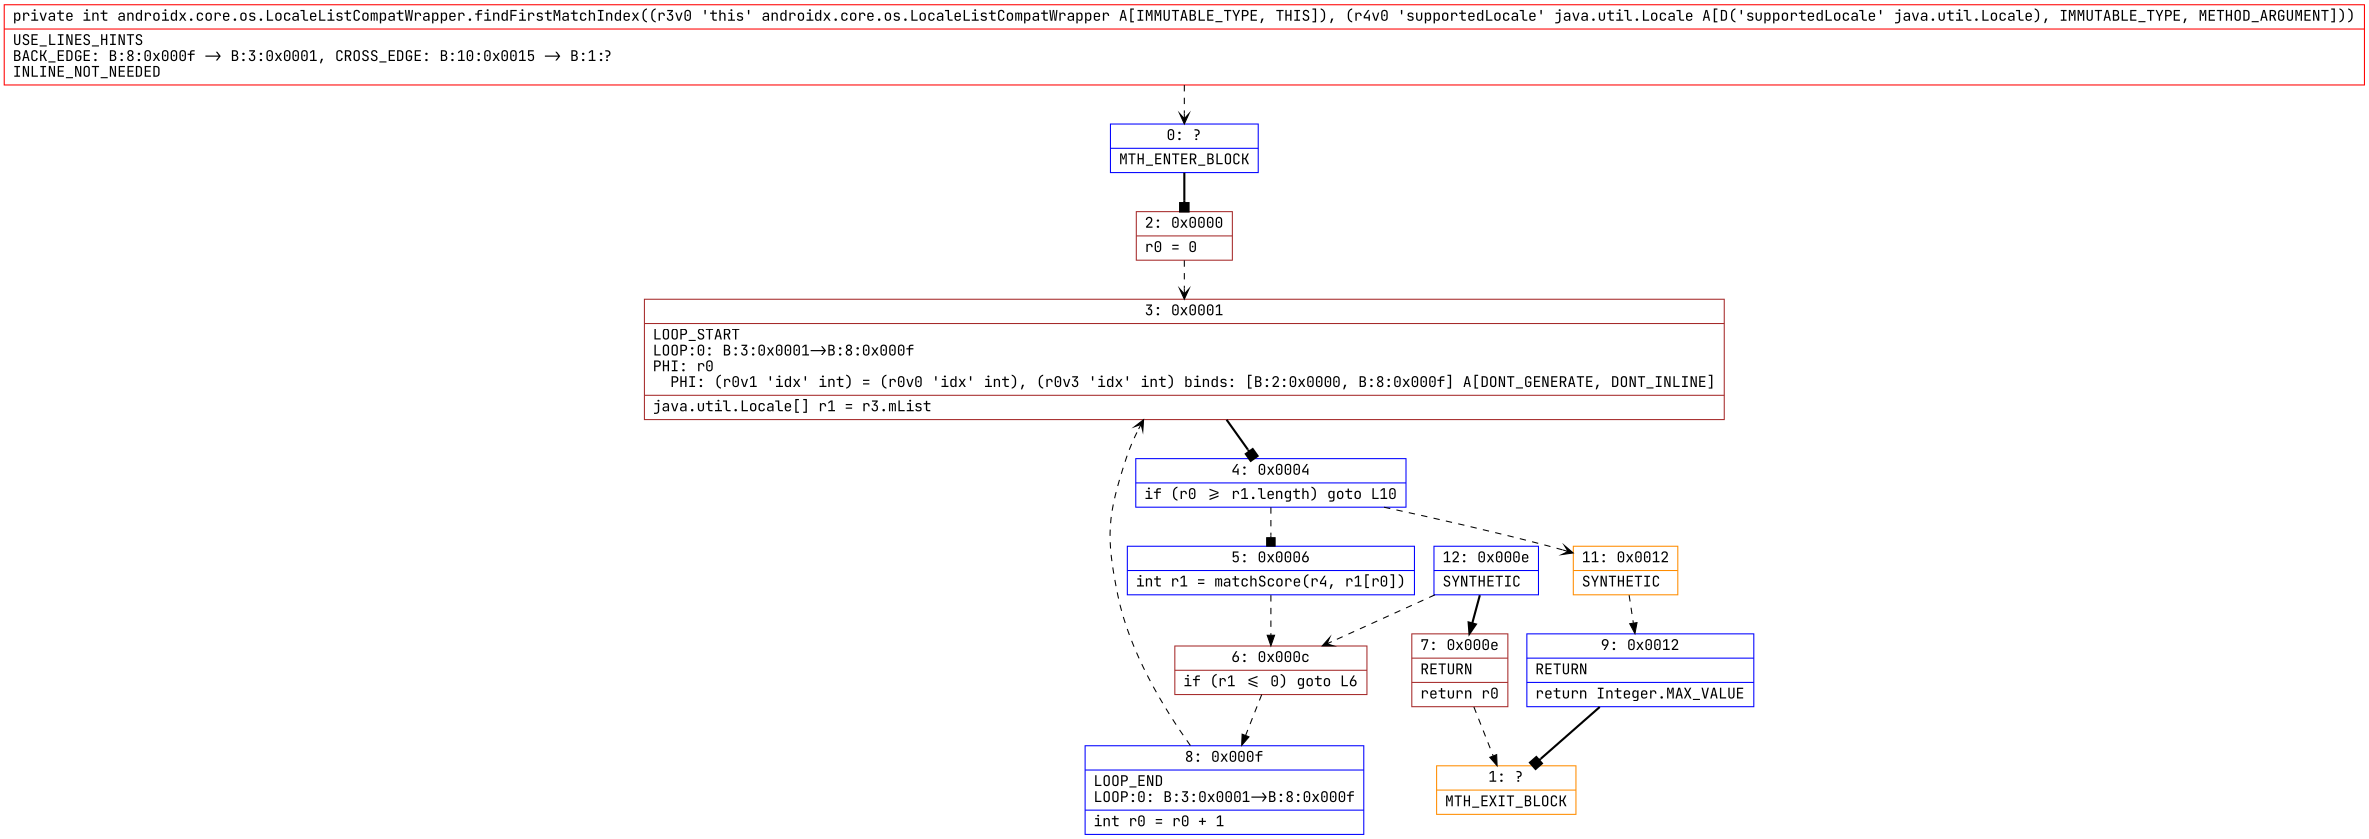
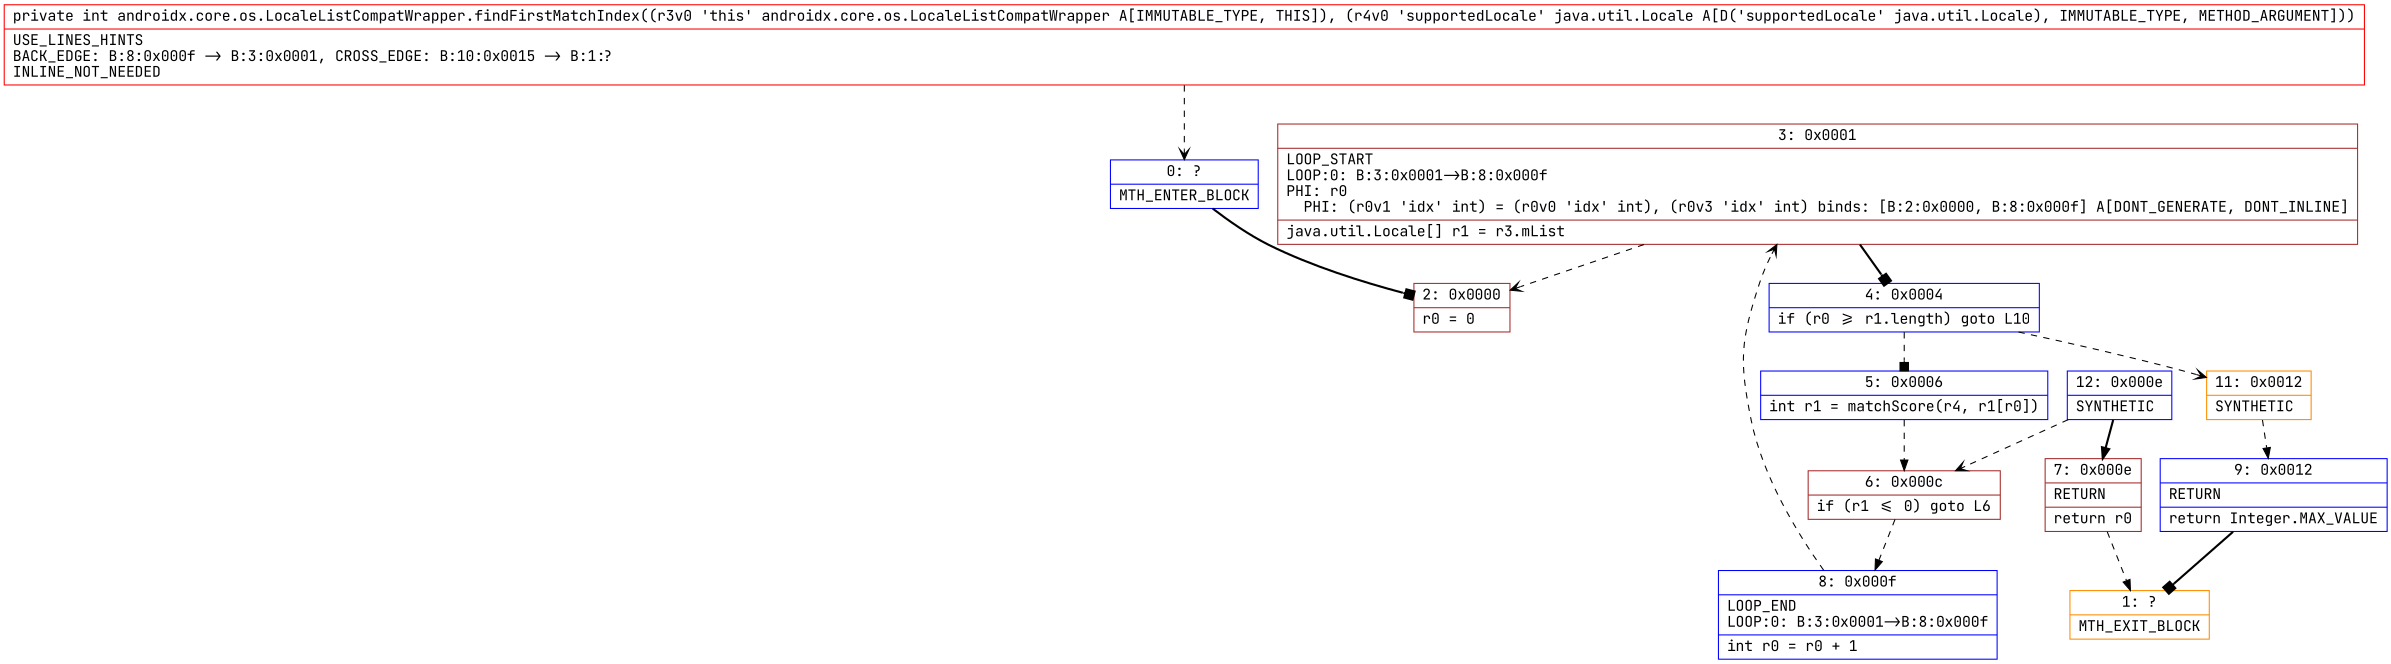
edge "2: 0x0000" -> "3: 0x0001": reversed
